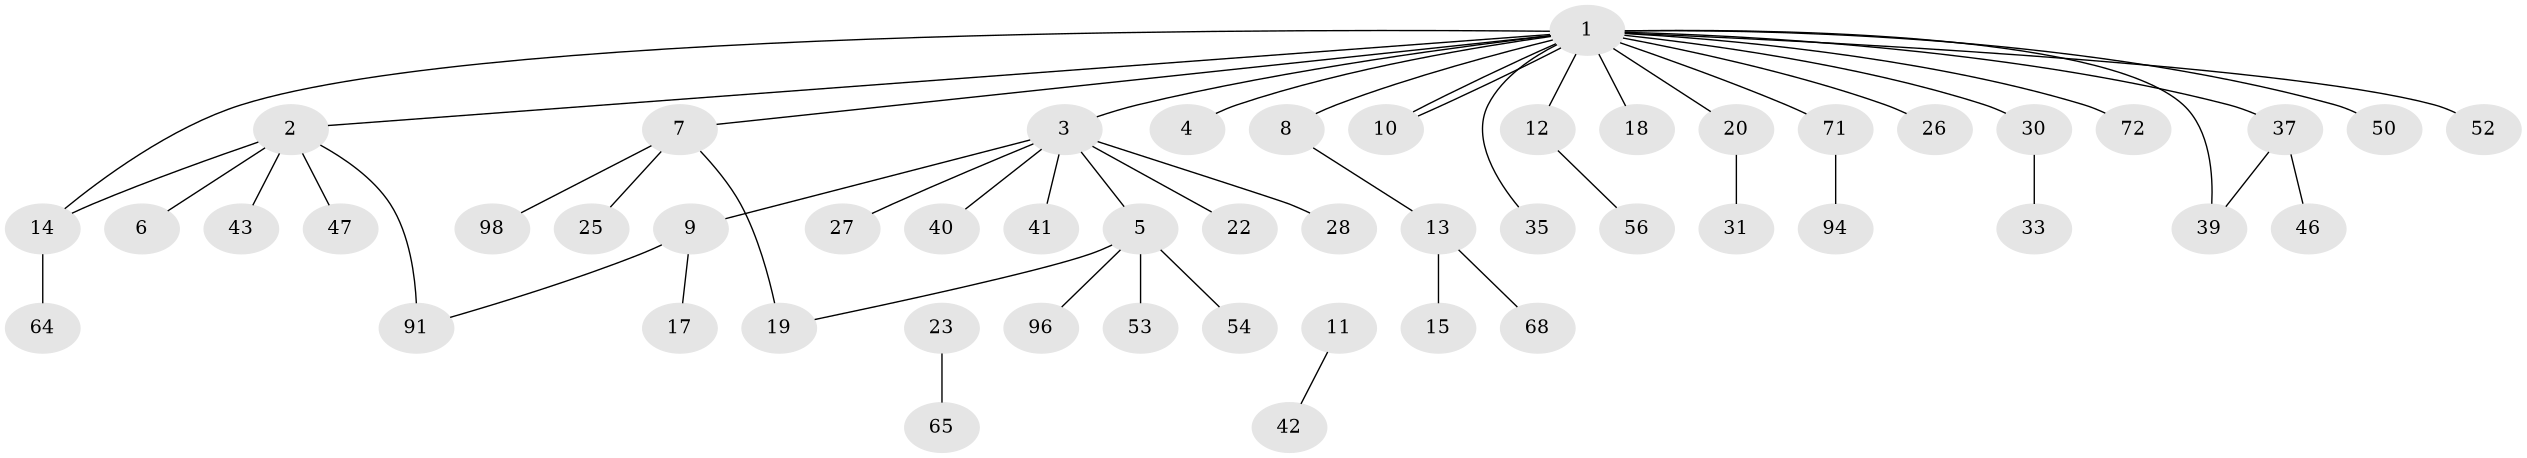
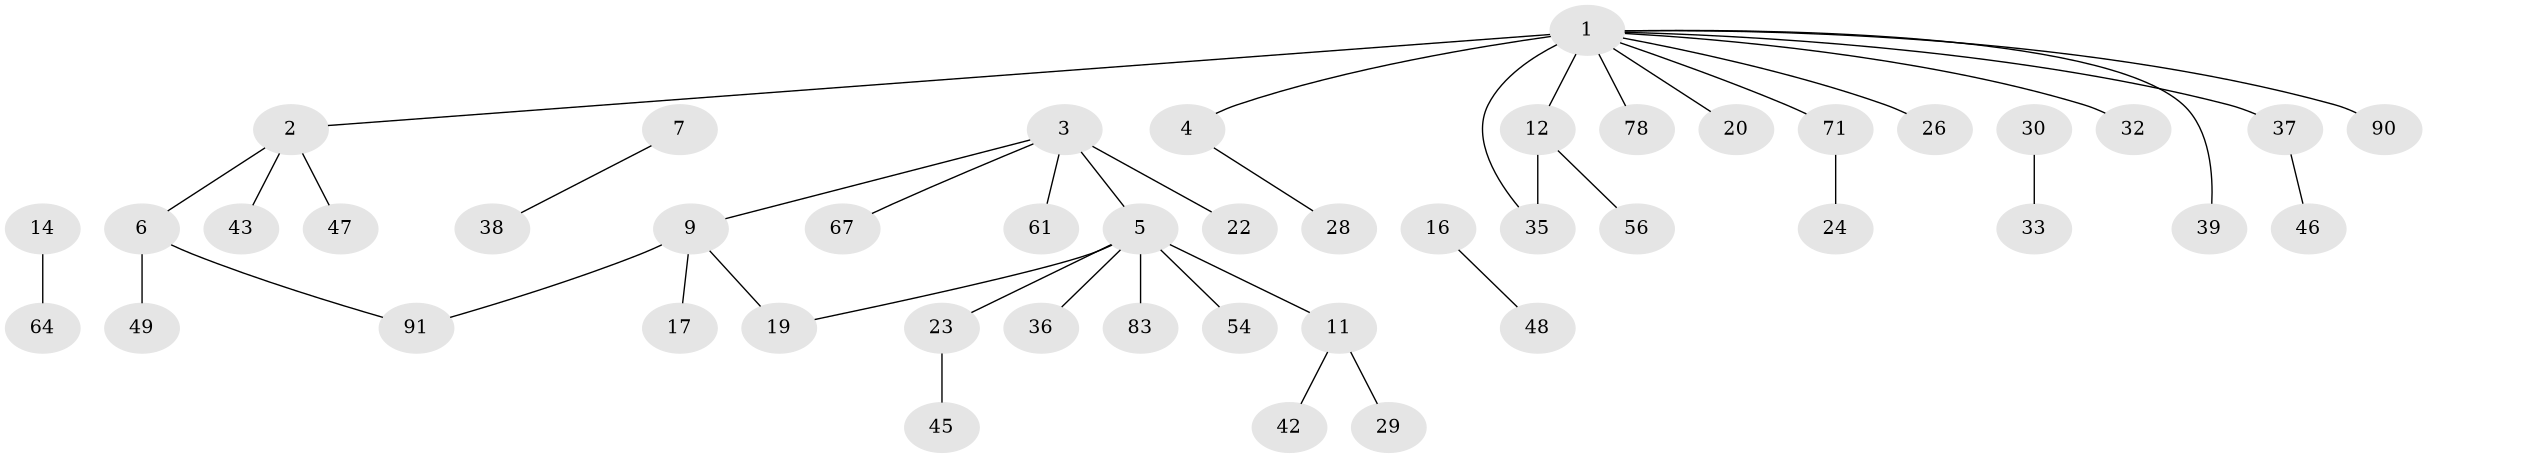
edge "1" -- "14": removed
edge "1" -- "30": removed
edge "1" -- "3": removed
edge "1" -- "7": removed
node "8": removed
node "10": removed
node "18": label "18" -> "78"
node "72": label "72" -> "32"
node "50": label "50" -> "90"
node "52": removed
edge "2" -- "14": removed
edge "3" -- "28": now "4" -- "28"
edge "12" -- "35": added
edge "37" -- "39": removed
edge "2" -- "91": now "6" -- "91"
edge "7" -- "19": now "9" -- "19"
node "98": label "98" -> "38"
node "25": removed
node "27": label "27" -> "67"
node "40": removed
node "41": label "41" -> "61"
node "13": label "13" -> "16"
node "31": removed
node "94": label "94" -> "24"
edge "5" -- "23": added
edge "5" -- "11": added
node "49": added
node "96": label "96" -> "36"
node "53": label "53" -> "83"
node "15": removed
node "68": label "68" -> "48"
node "65": label "65" -> "45"
node "29": added
